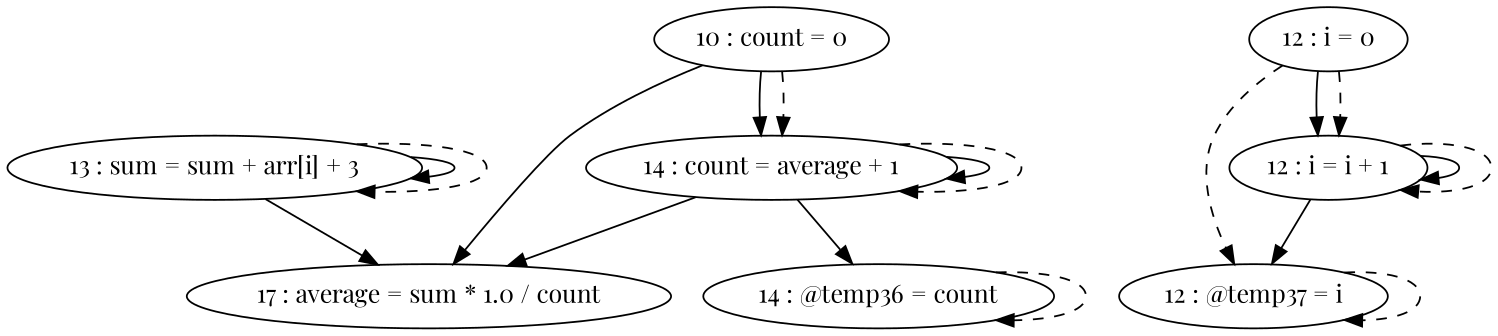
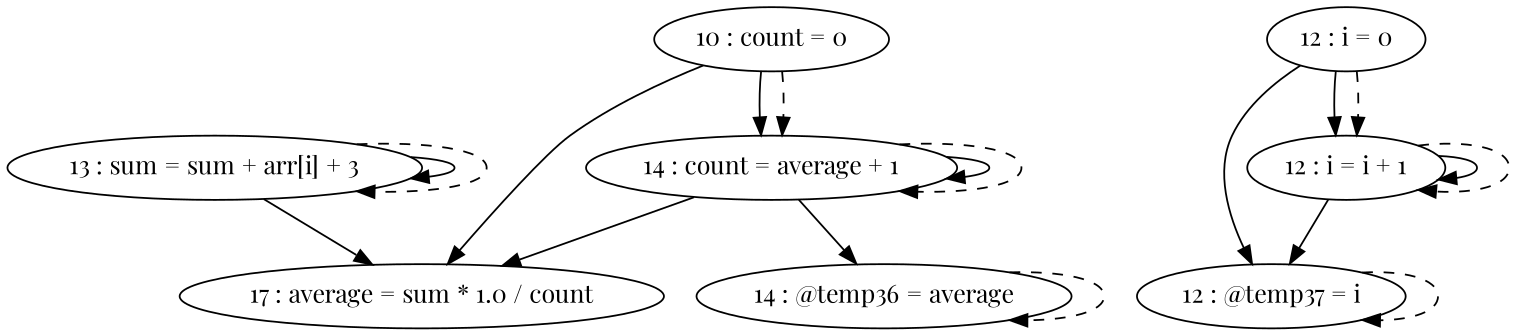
edge "12 : i = 0" -> "12 : @temp37 = i": style dashed -> solid
node "14 : @temp36 = count": label "14 : @temp36 = count" -> "14 : @temp36 = average"
